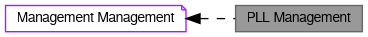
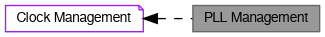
node "Management Management": label "Management Management" -> "Clock Management"
